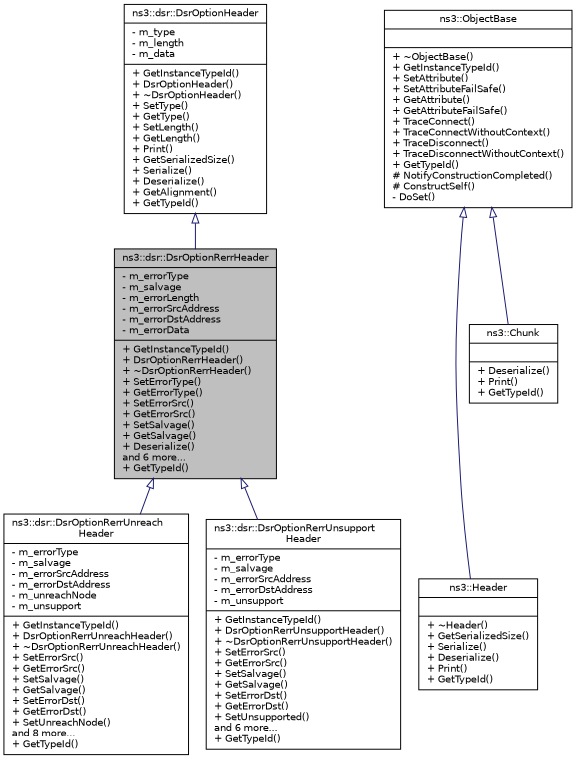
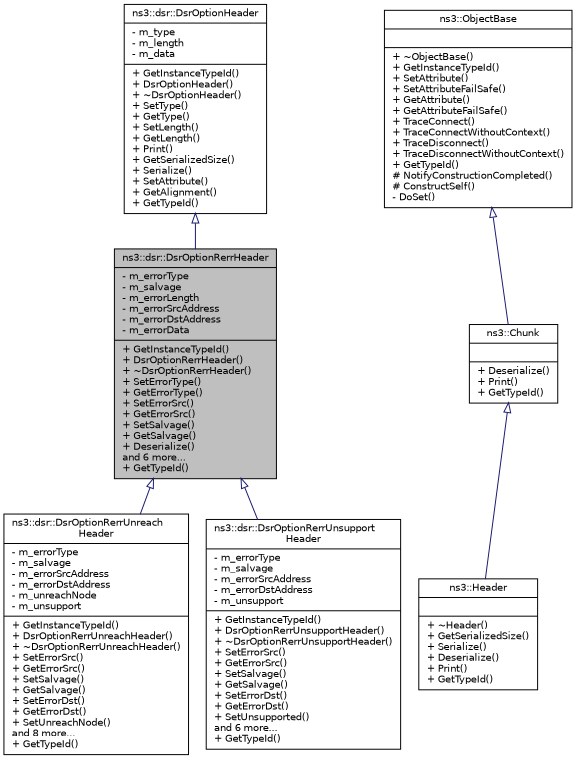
node "ns3::dsr::DsrOptionHeader": text "+ Deserialize()" -> "+ SetAttribute()"
edge "ns3::Header" -> "ns3::ObjectBase": now "ns3::Header" -> "ns3::Chunk"
